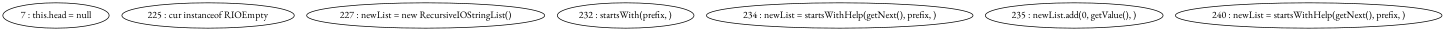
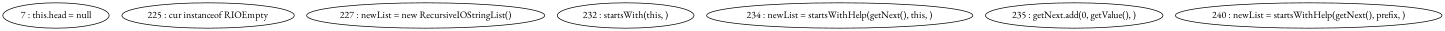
node "232 : startsWith(prefix, )": label "232 : startsWith(prefix, )" -> "232 : startsWith(this, )"
node "234 : newList = startsWithHelp(getNext(), prefix, )": label "234 : newList = startsWithHelp(getNext(), prefix, )" -> "234 : newList = startsWithHelp(getNext(), this, )"
node "235 : newList.add(0, getValue(), )": label "235 : newList.add(0, getValue(), )" -> "235 : getNext.add(0, getValue(), )"
